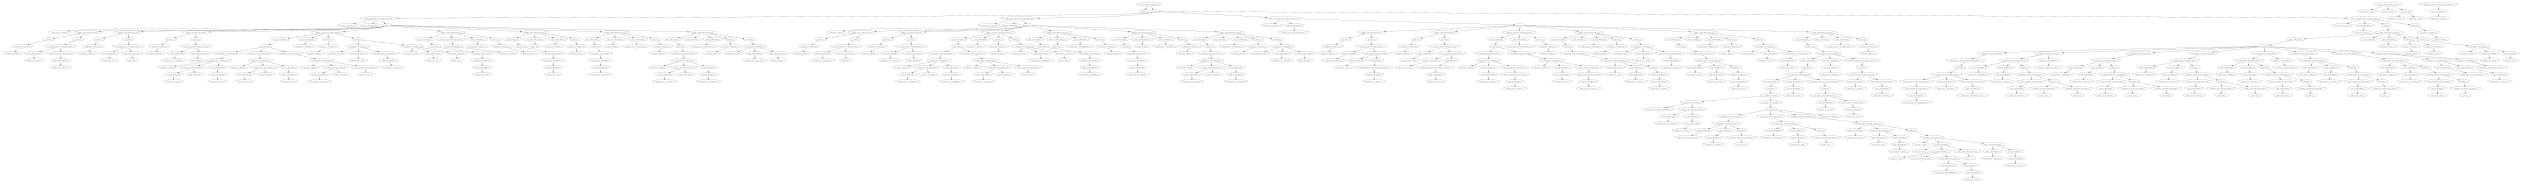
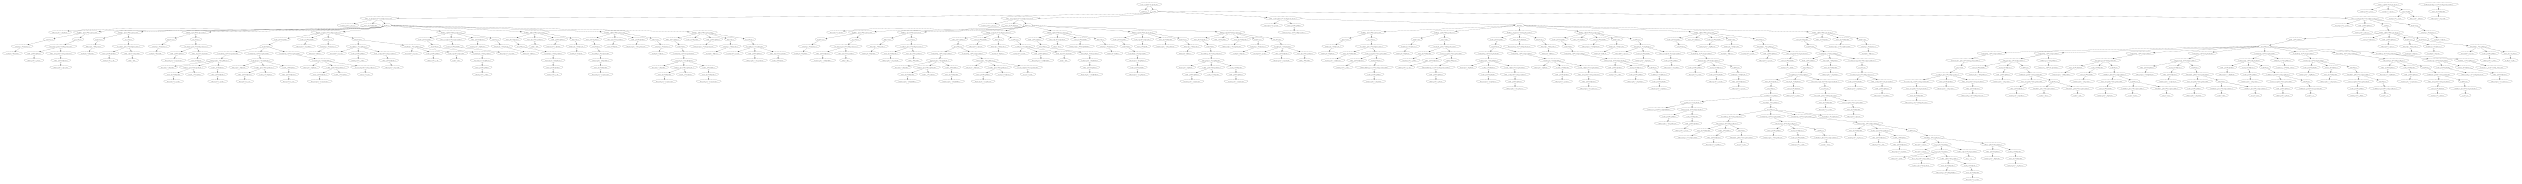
node "value='Allocated Room '": added
